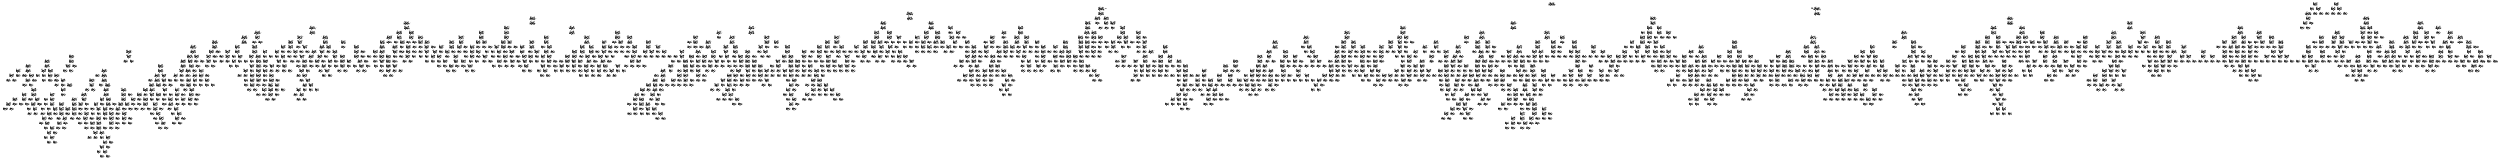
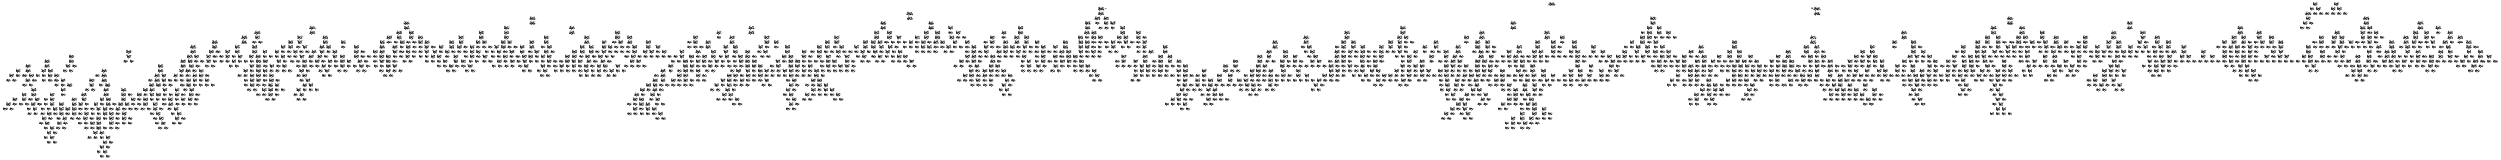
node "X[0] <= 0.69 gini = 0.284 gini = 76 value = [13, 63]": label "X[0] <= 0.69 gini = 0.284 gini = 76 value = [13, 63]" -> "X[0] <= 0.69 gini = 0.284 samples = 76 value = [13, 63]"
